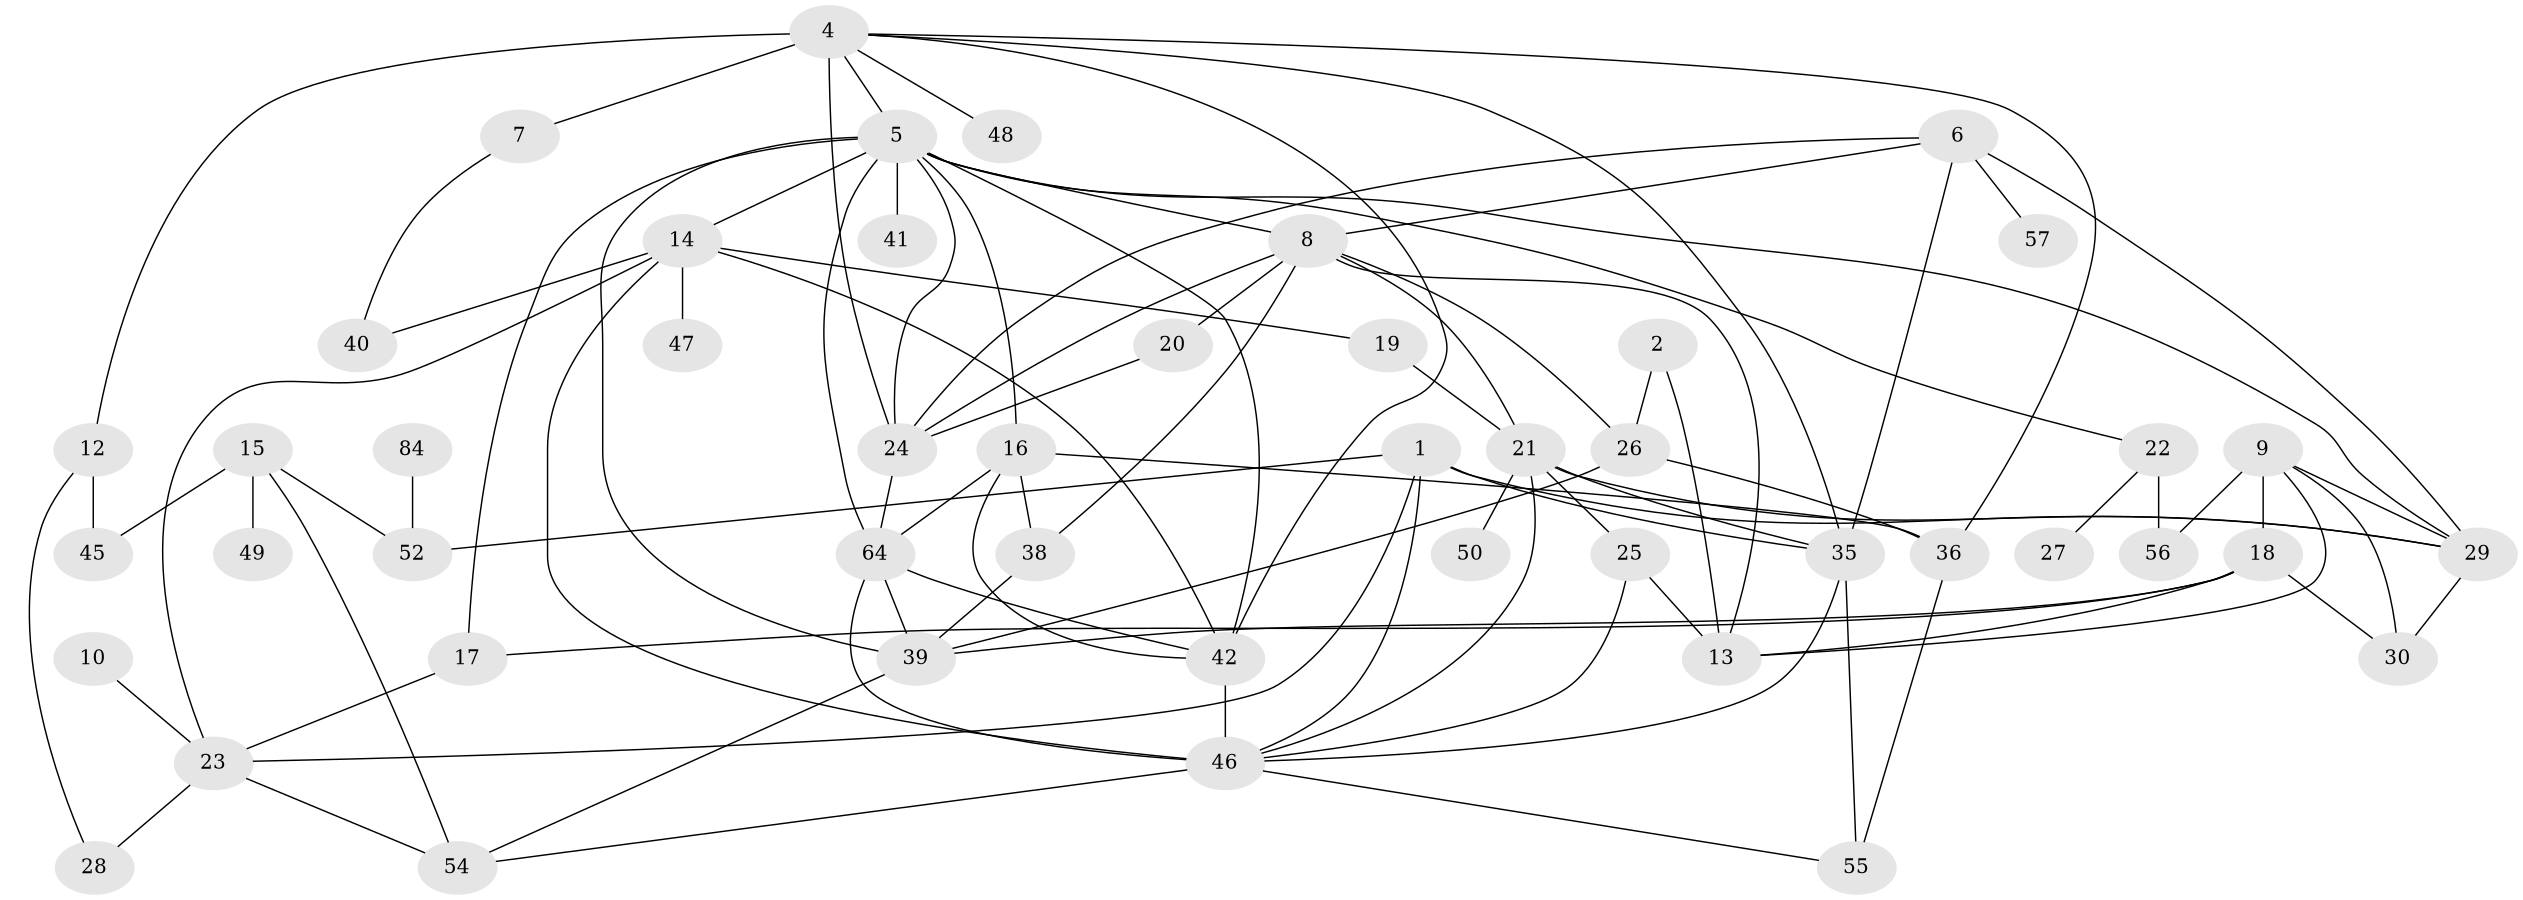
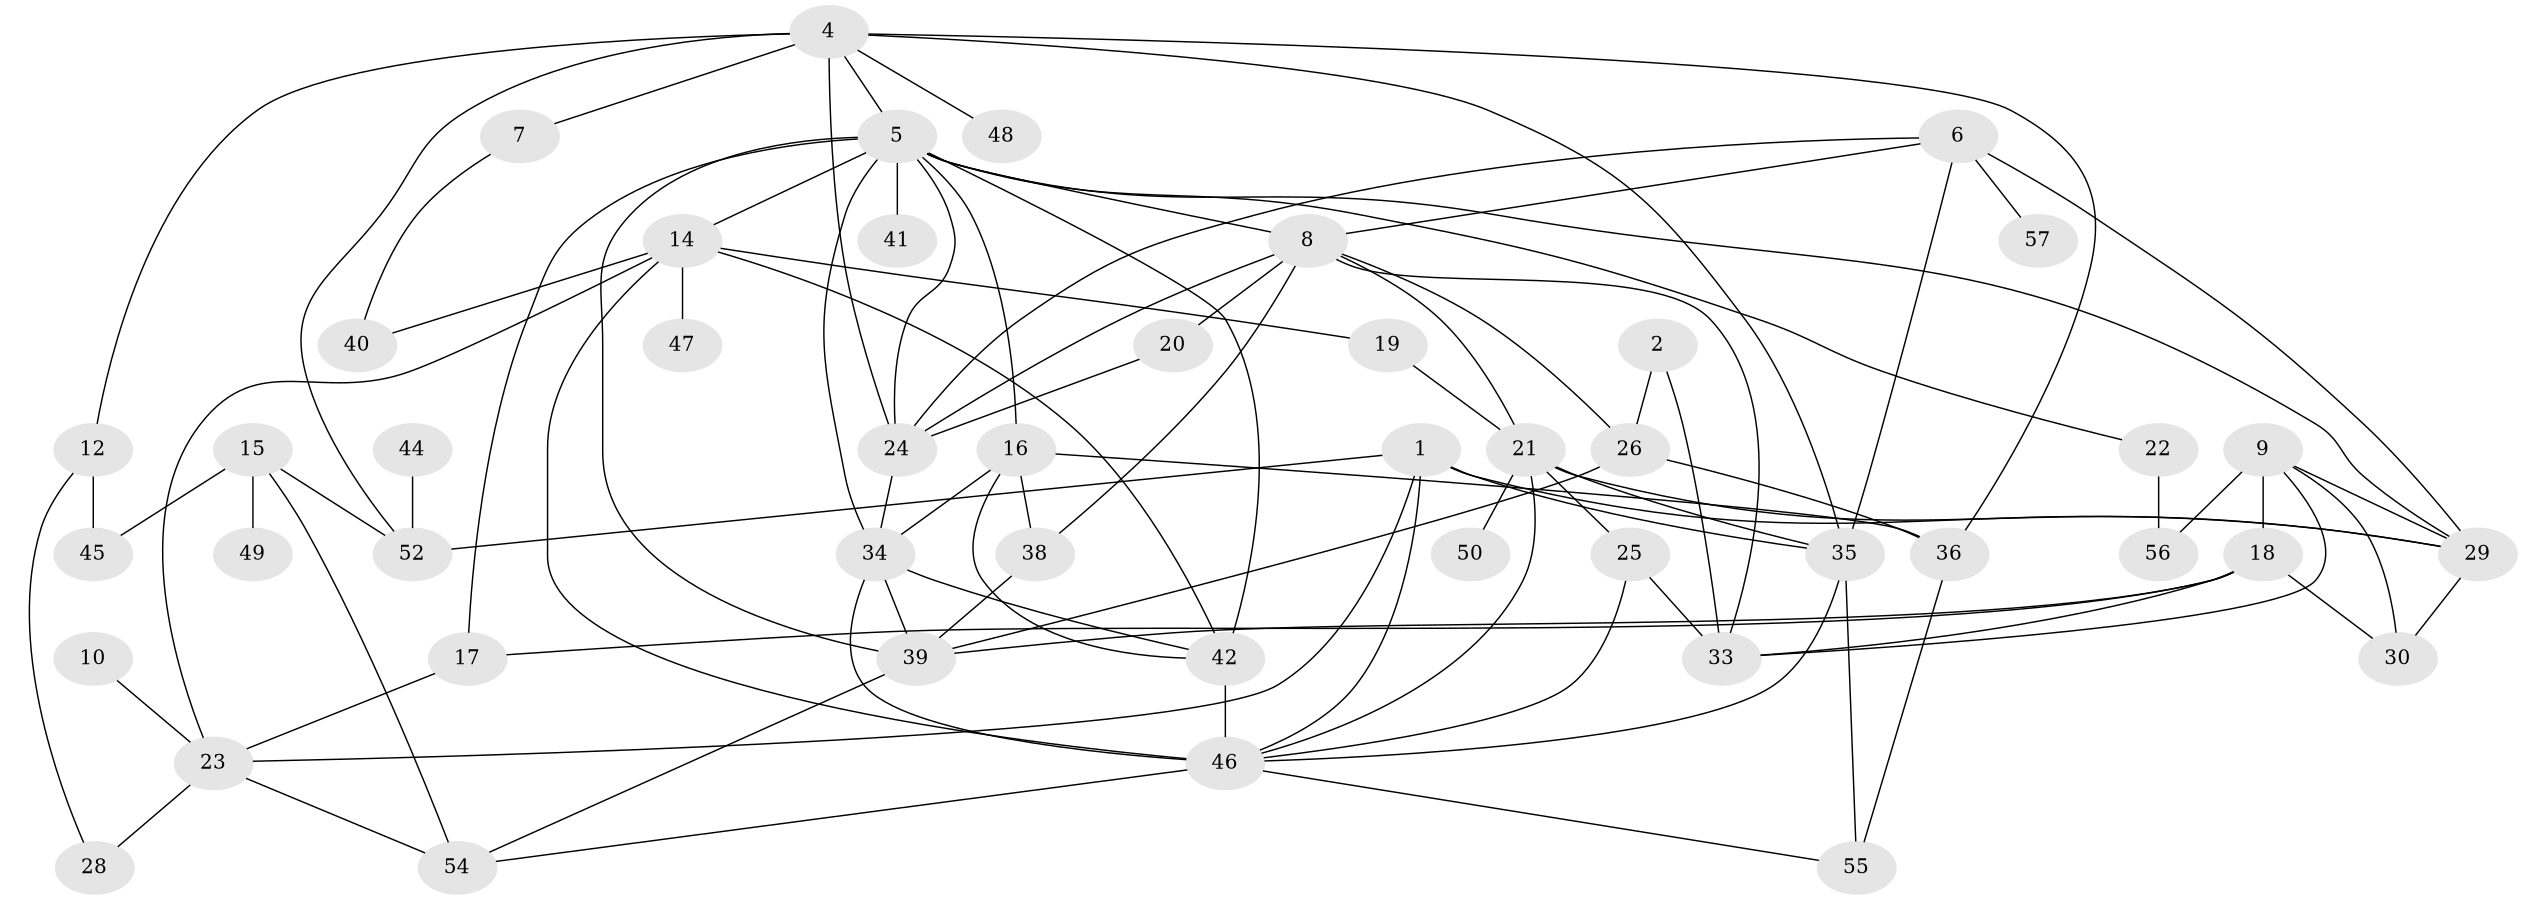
edge "4" -- "42": now "4" -- "52"
node "84": label "84" -> "44"
node "64": label "64" -> "34"
node "27": removed
node "13": label "13" -> "33"
